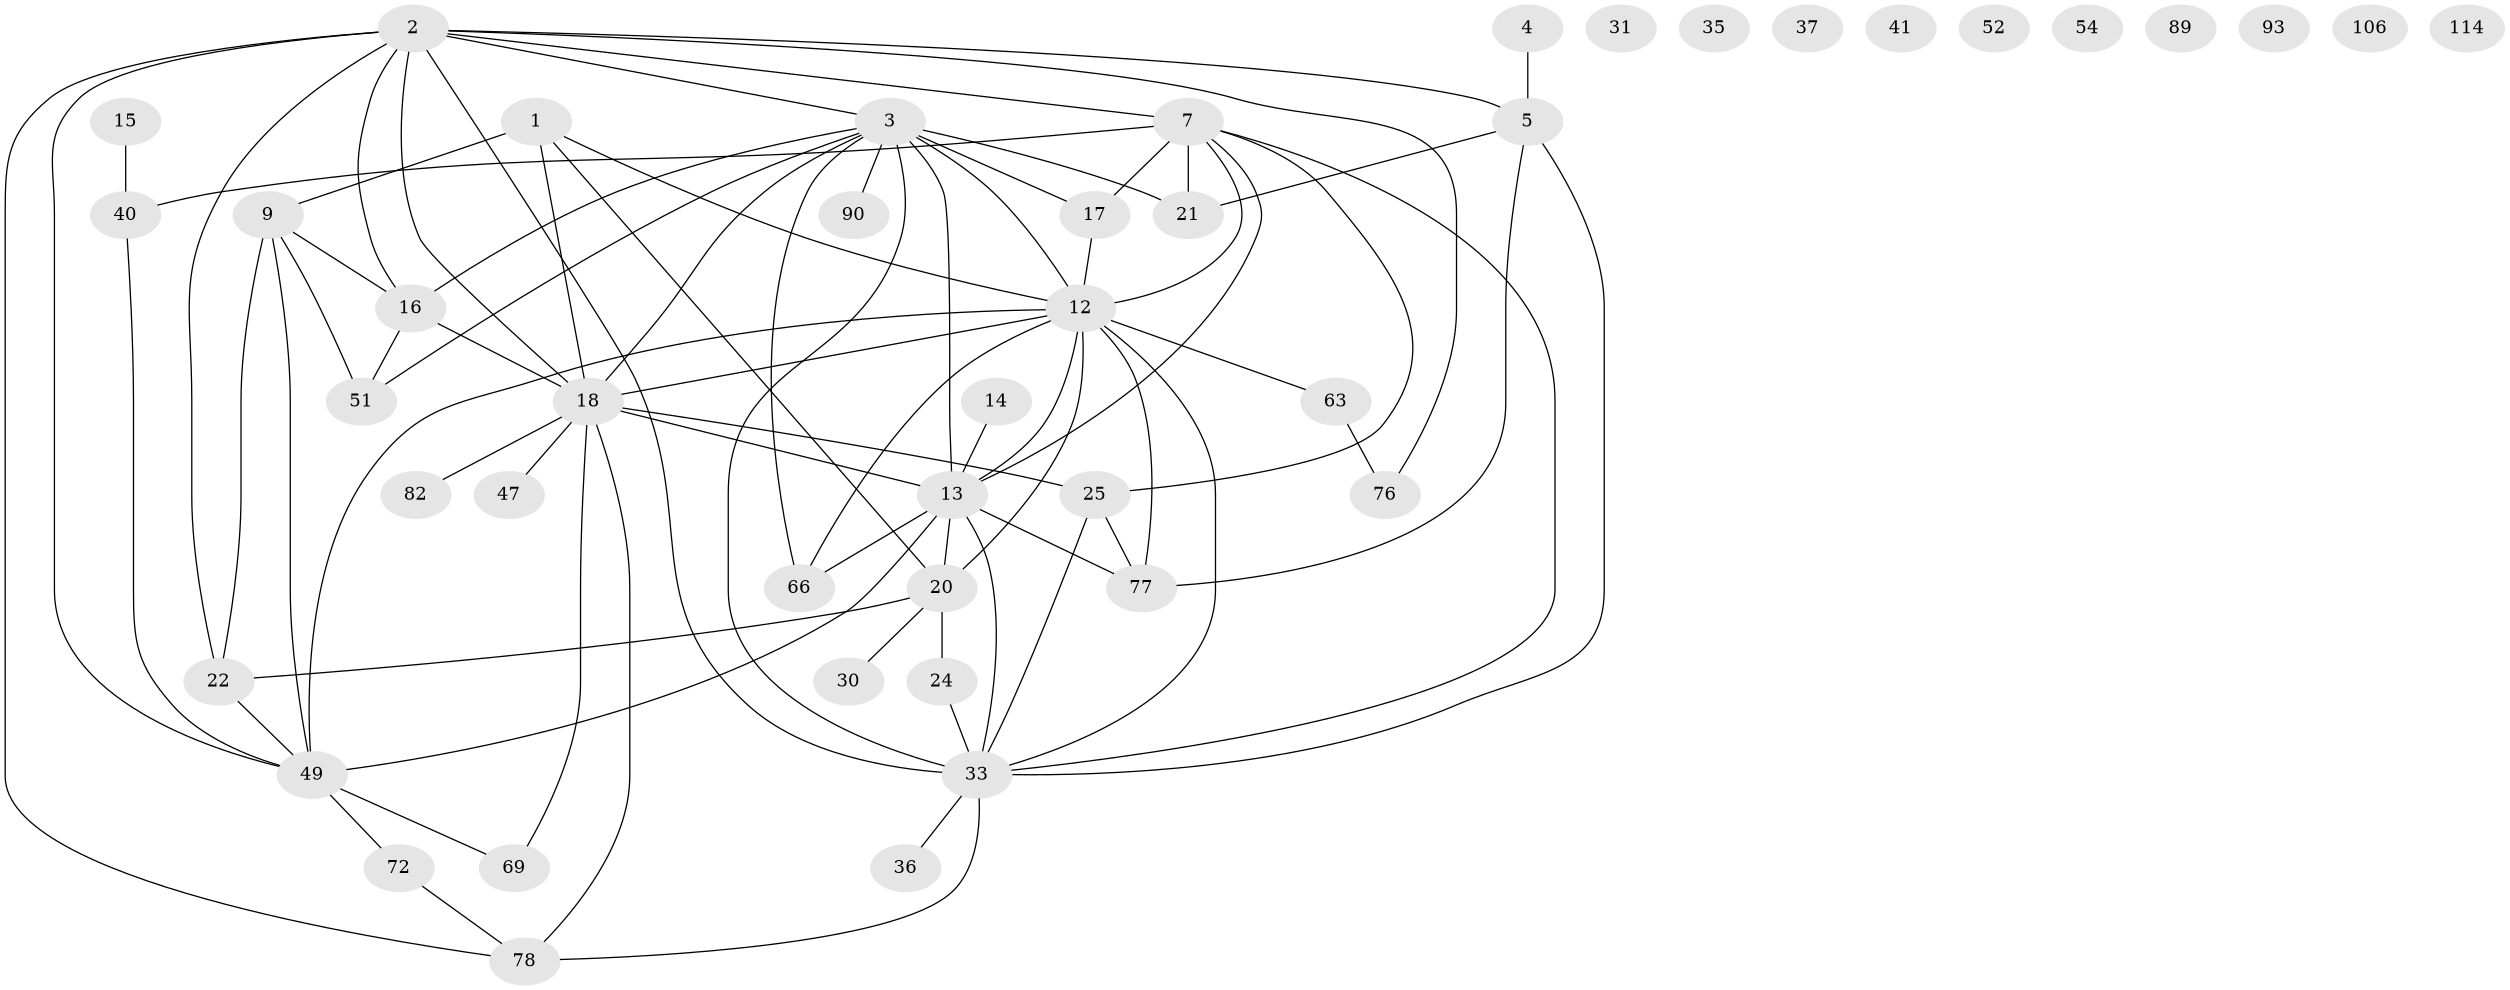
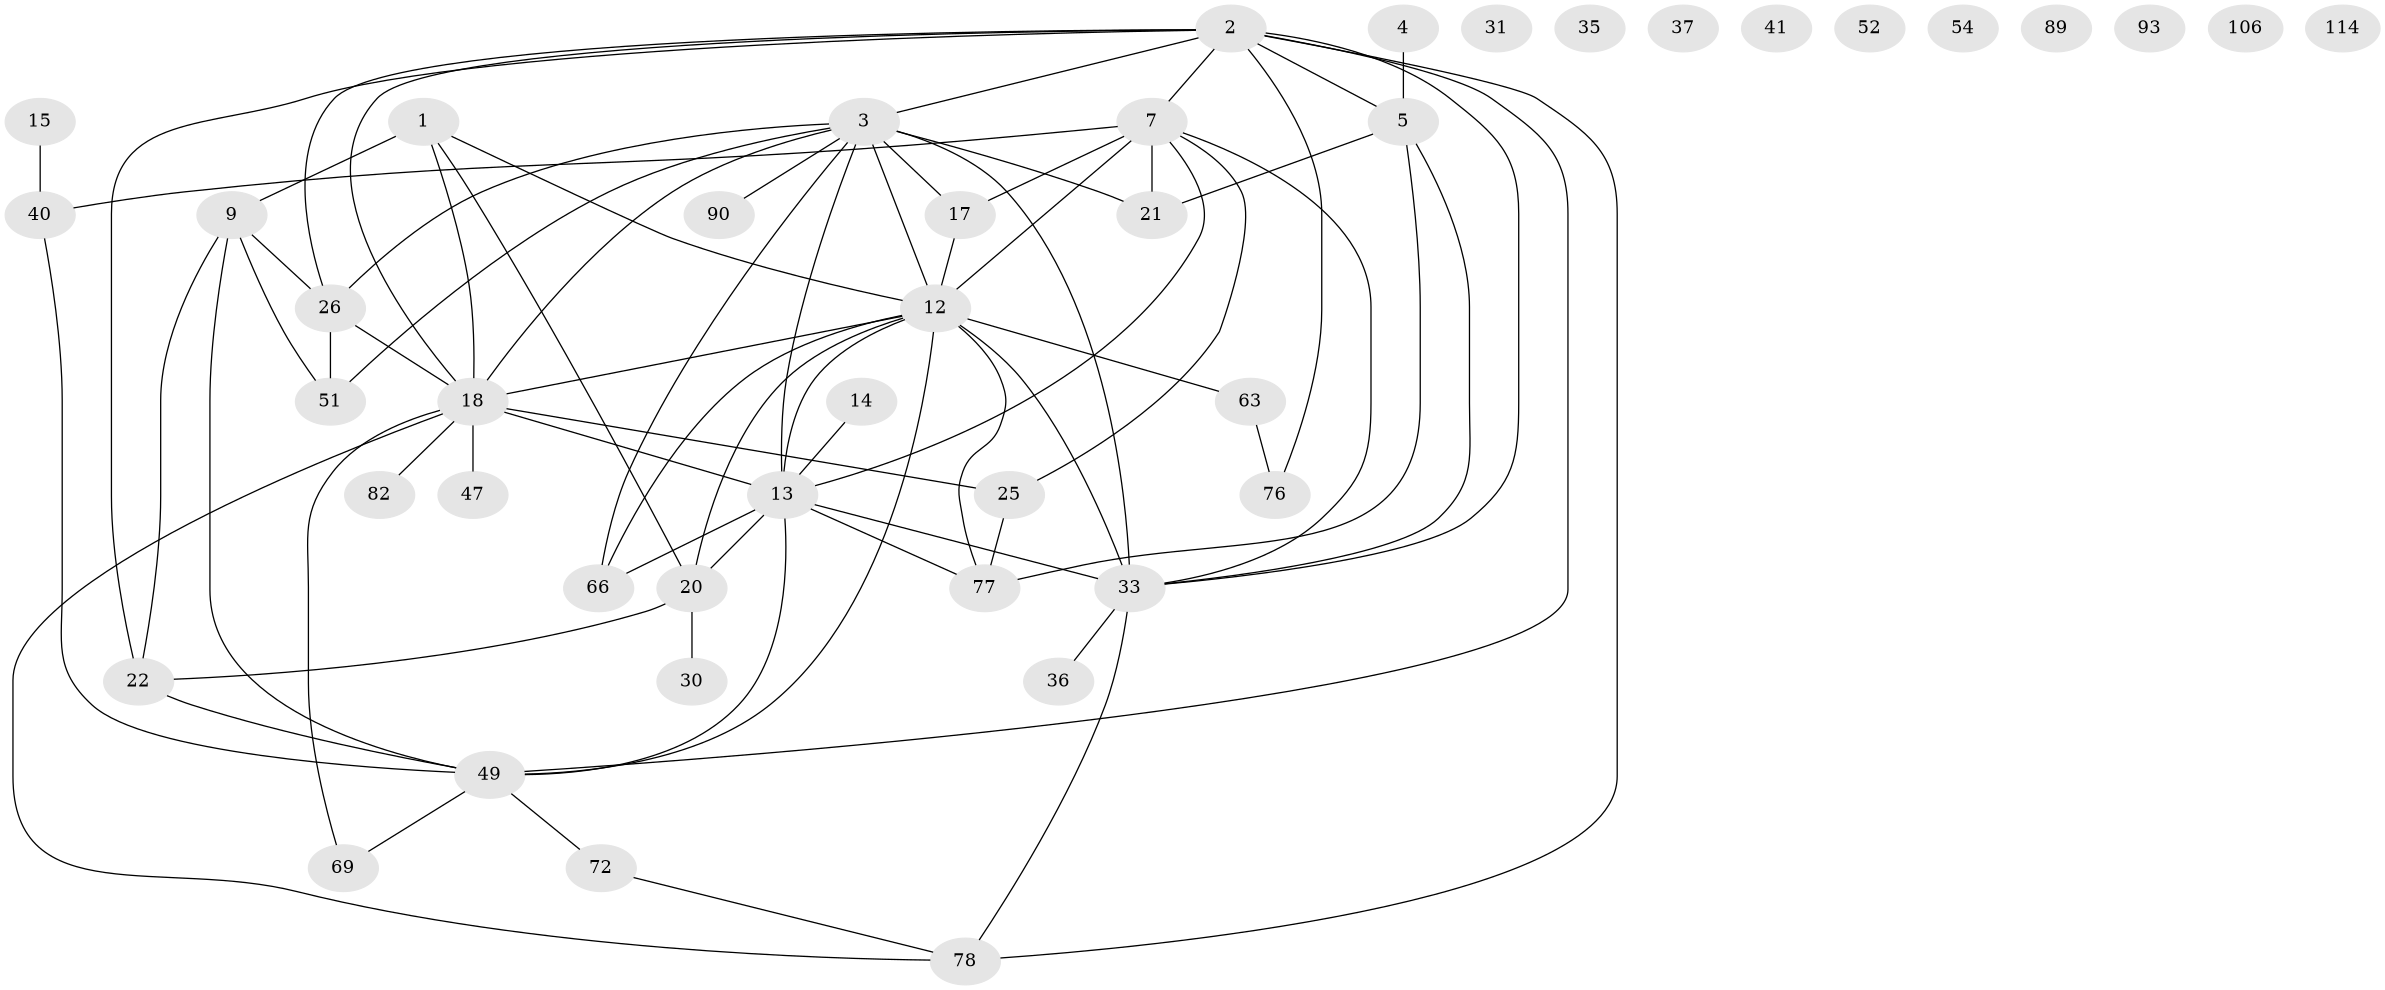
node "16": label "16" -> "26"
edge "25" -- "33": removed
node "24": removed
